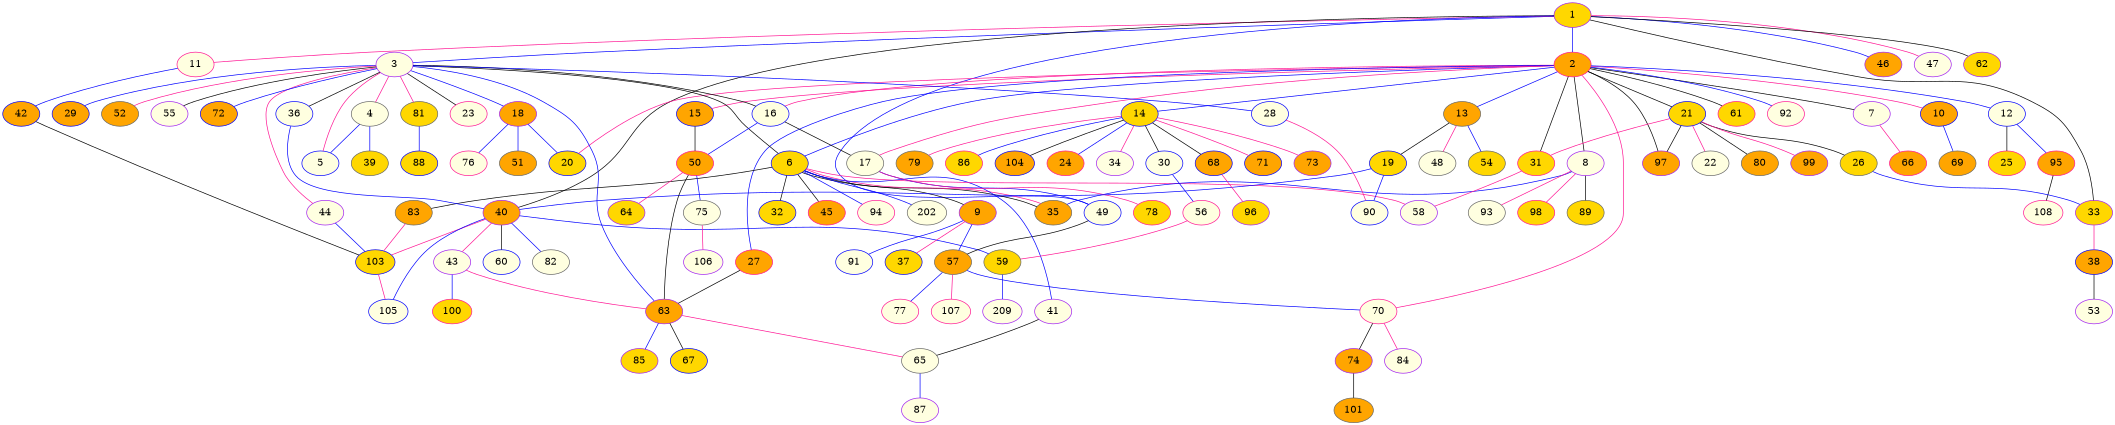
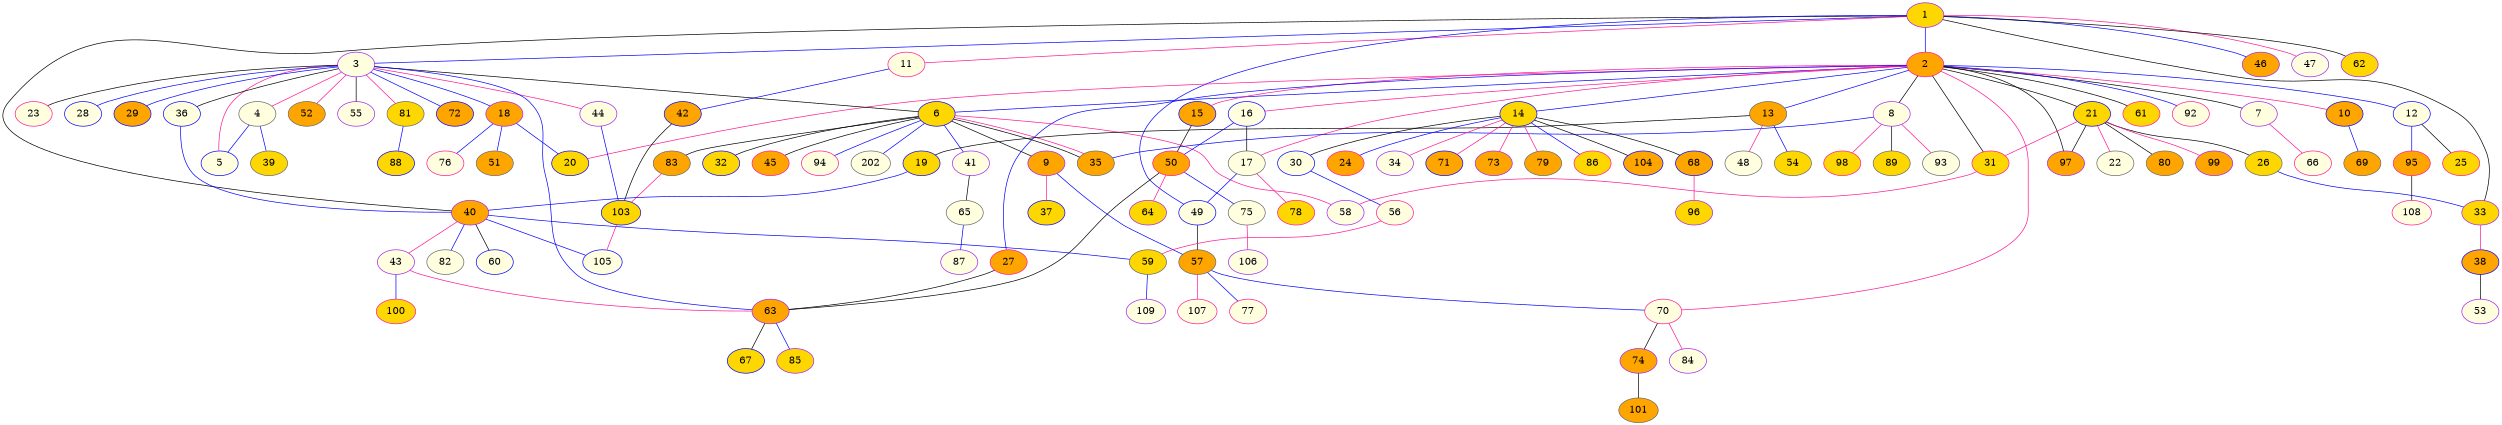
edge "3" -- "16": removed
node "66": fillcolor orange -> lightyellow
node "90": removed
edge "40" -- "103": removed
node "91": removed
node "209": label "209" -> "109"
edge "63" -- "65": removed
